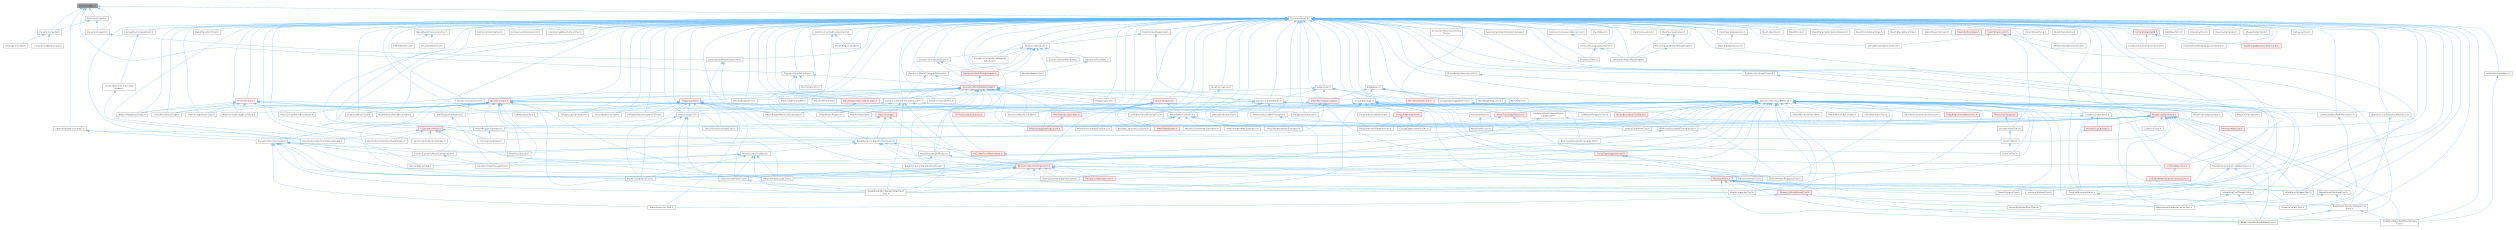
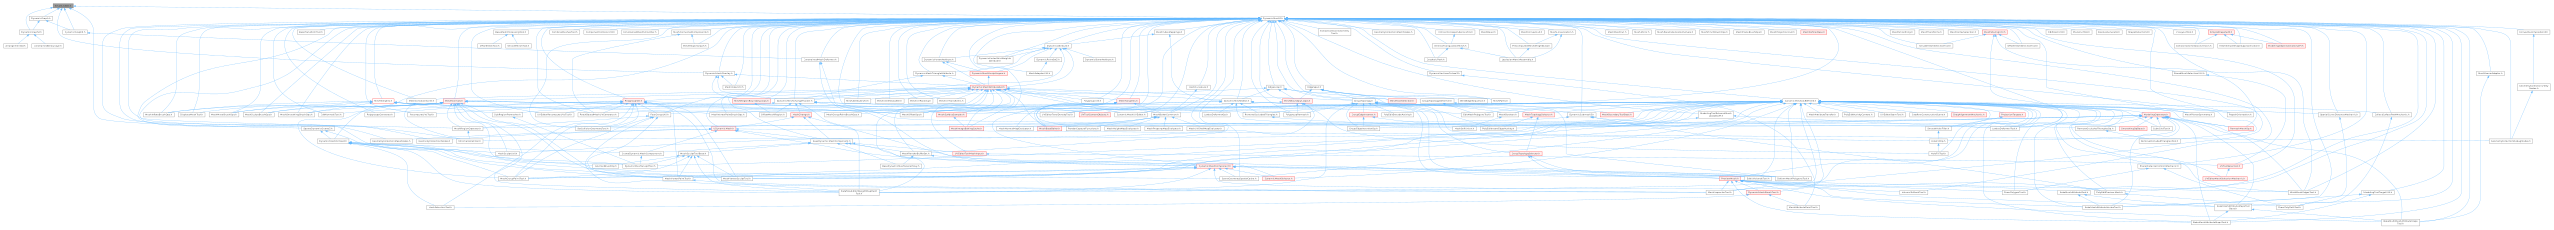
node "MeshEdgeSelection.h": removed
